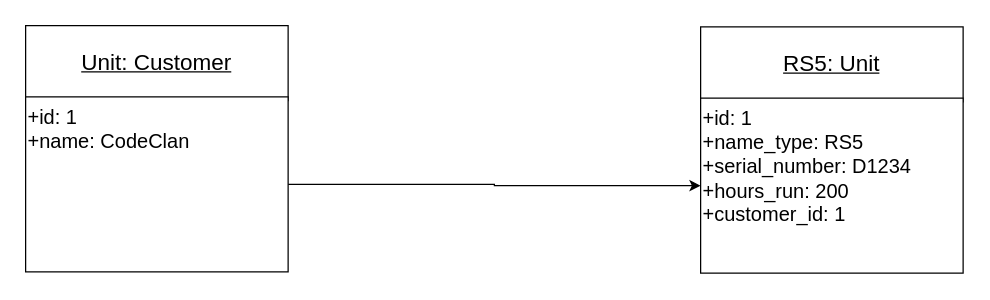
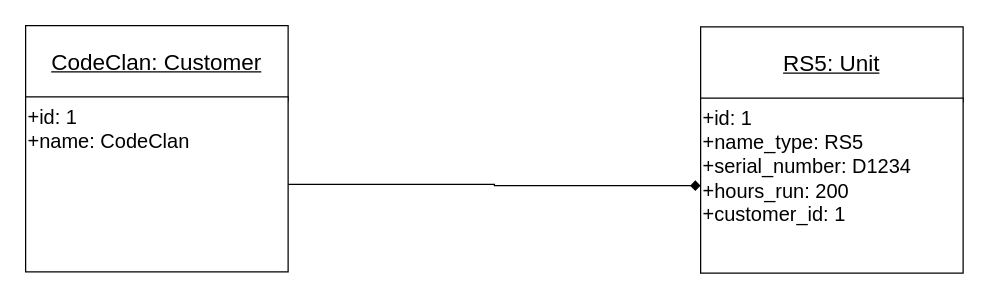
node "Unit: Customer": label "Unit: Customer" -> "CodeClan: Customer"
edge "+id: 1+name: CodeClan" -> "+id: 1 +name_type: RS5 +serial_number: D1234 +hours_run: 200 +customer_id: 1": arrowhead classic -> diamond
